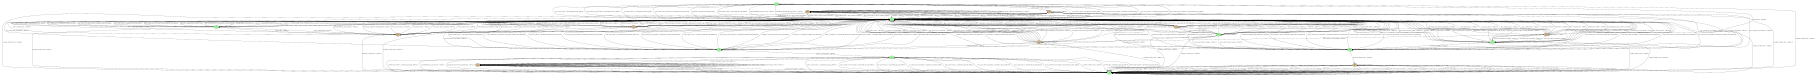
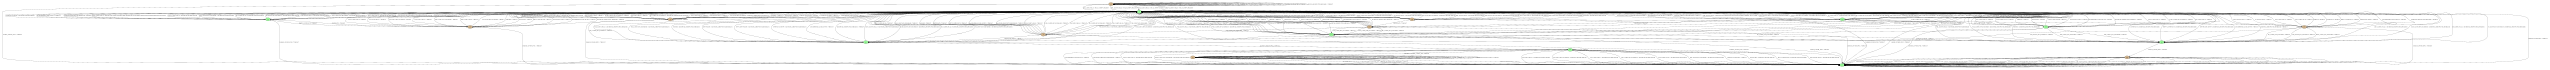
edge "s1" -> "s10": added, label "RSA_CLIENT_HELLO / SERVER_HELLO,CERTIFICATE,CERTIFICATE_REQUEST,SERVER_HELLO_DONE"
